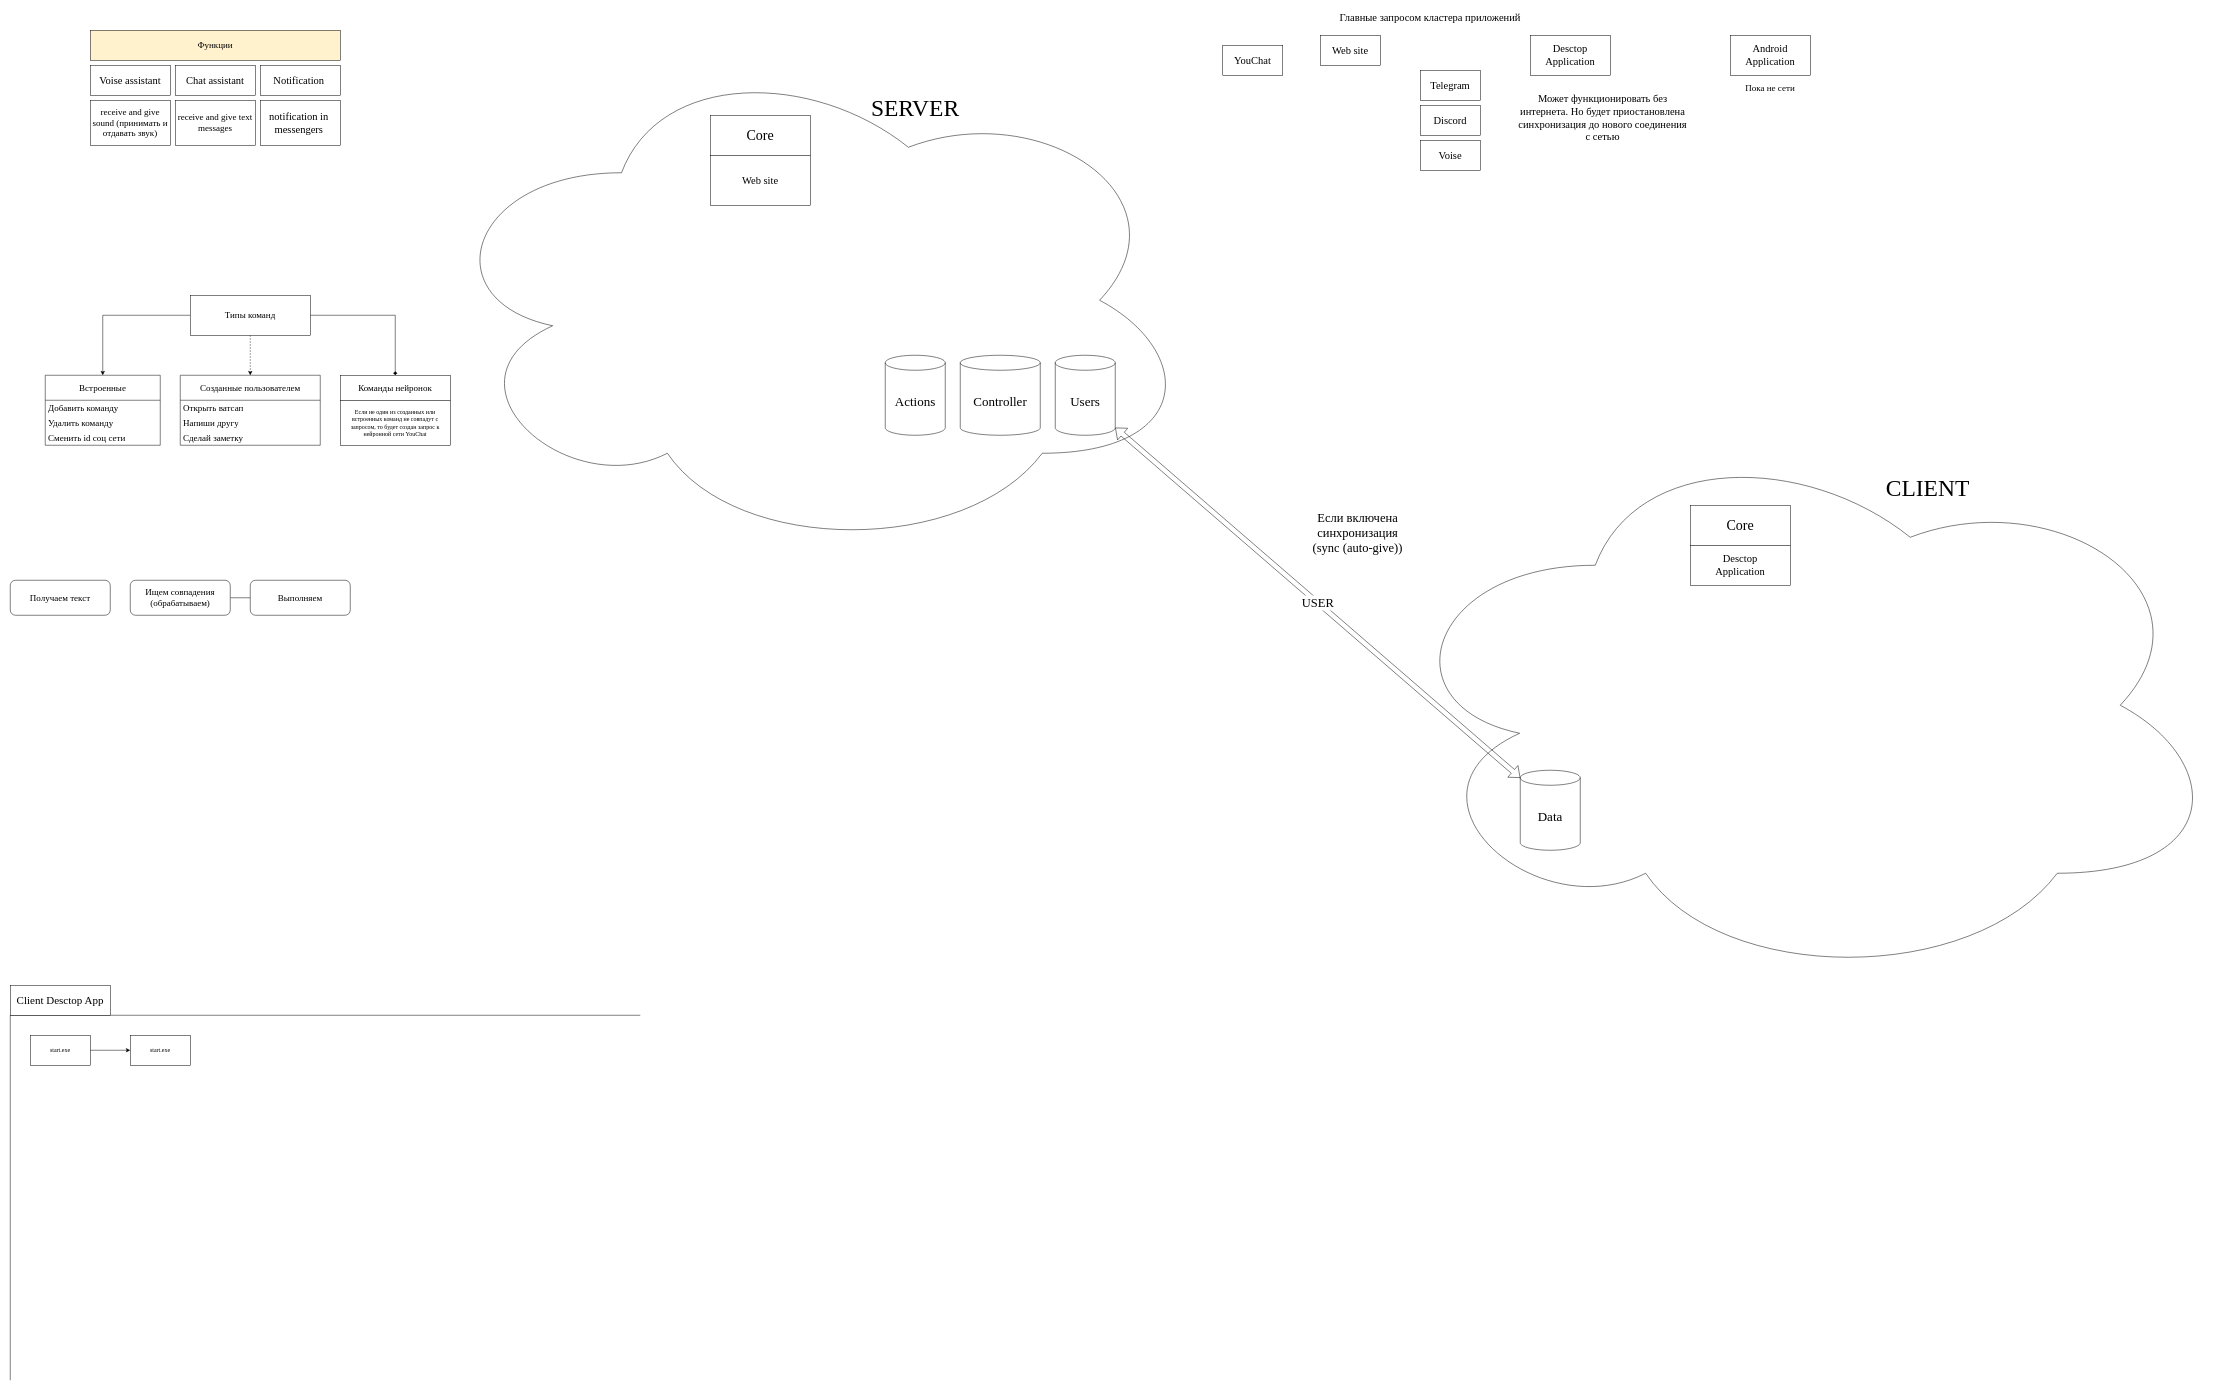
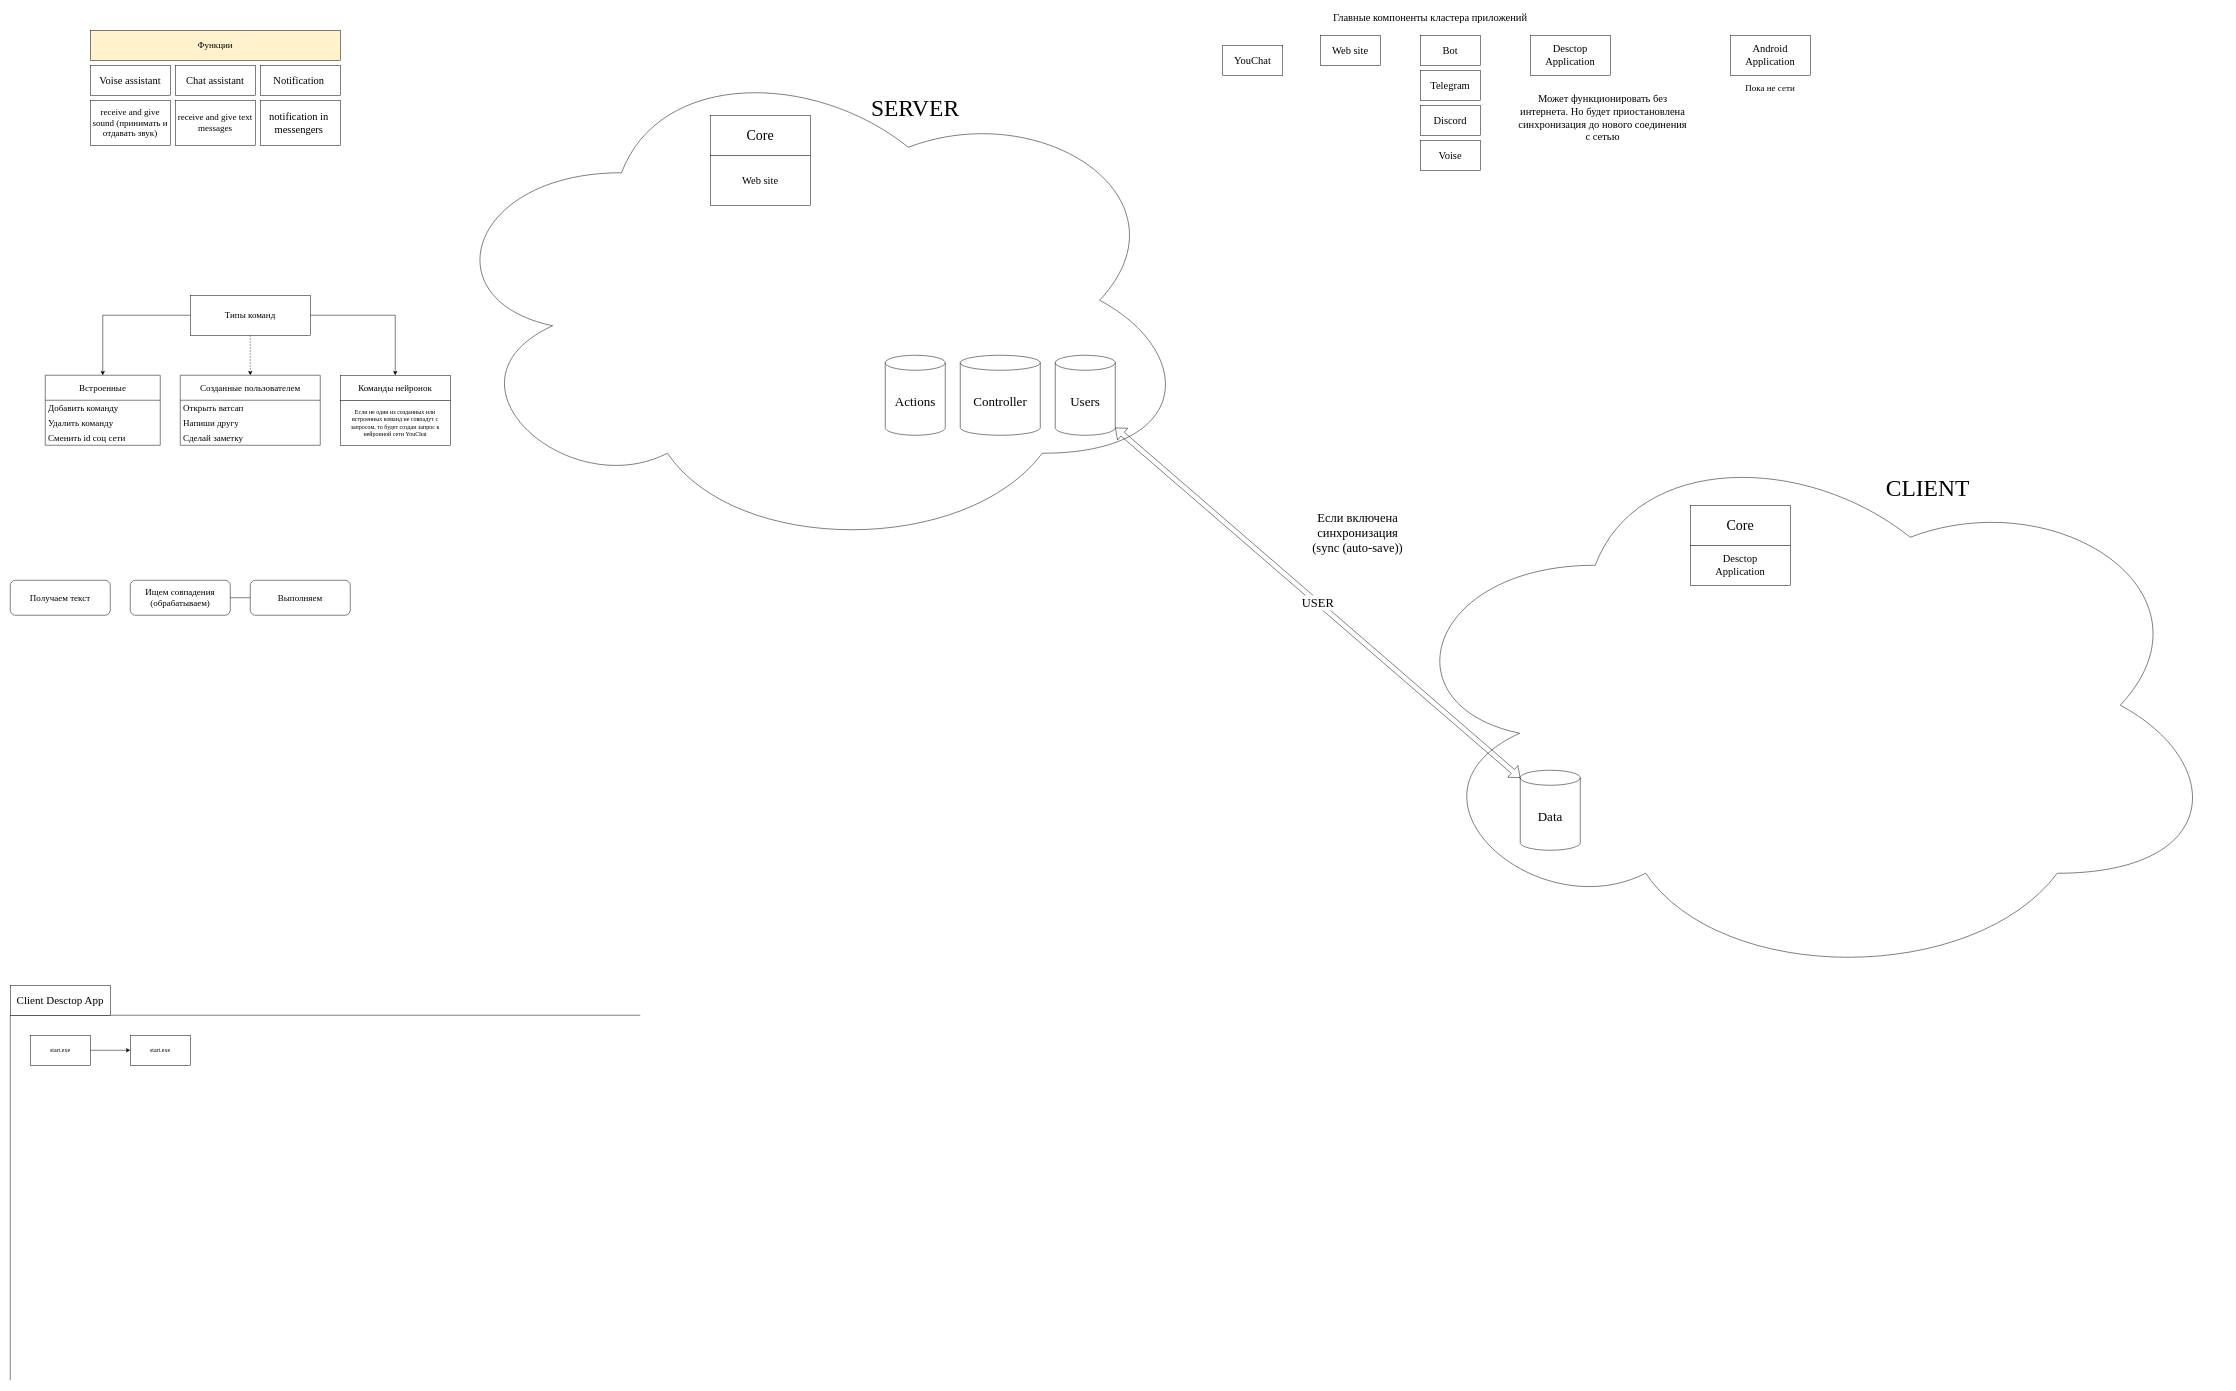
node "Главные запросом кластера приложений": label "Главные запросом кластера приложений" -> "Главные компоненты кластера приложений"
node "Bot": added
edge "Типы команд" -> "Команды нейронок": arrowhead diamond -> classic
node "Если включена синхронизация (sync (auto-give))": label "Если включена синхронизация (sync (auto-give))" -> "Если включена синхронизация (sync (auto-save))"
